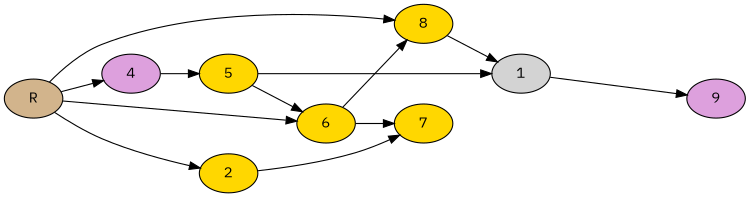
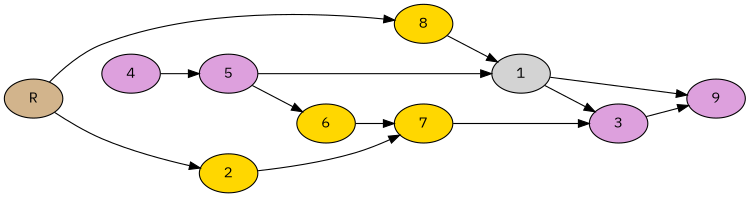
node "5": fillcolor gold -> plum
edge "6" -> "8": removed
edge "R" -> "4": removed
edge "R" -> "6": removed
node "3": added
